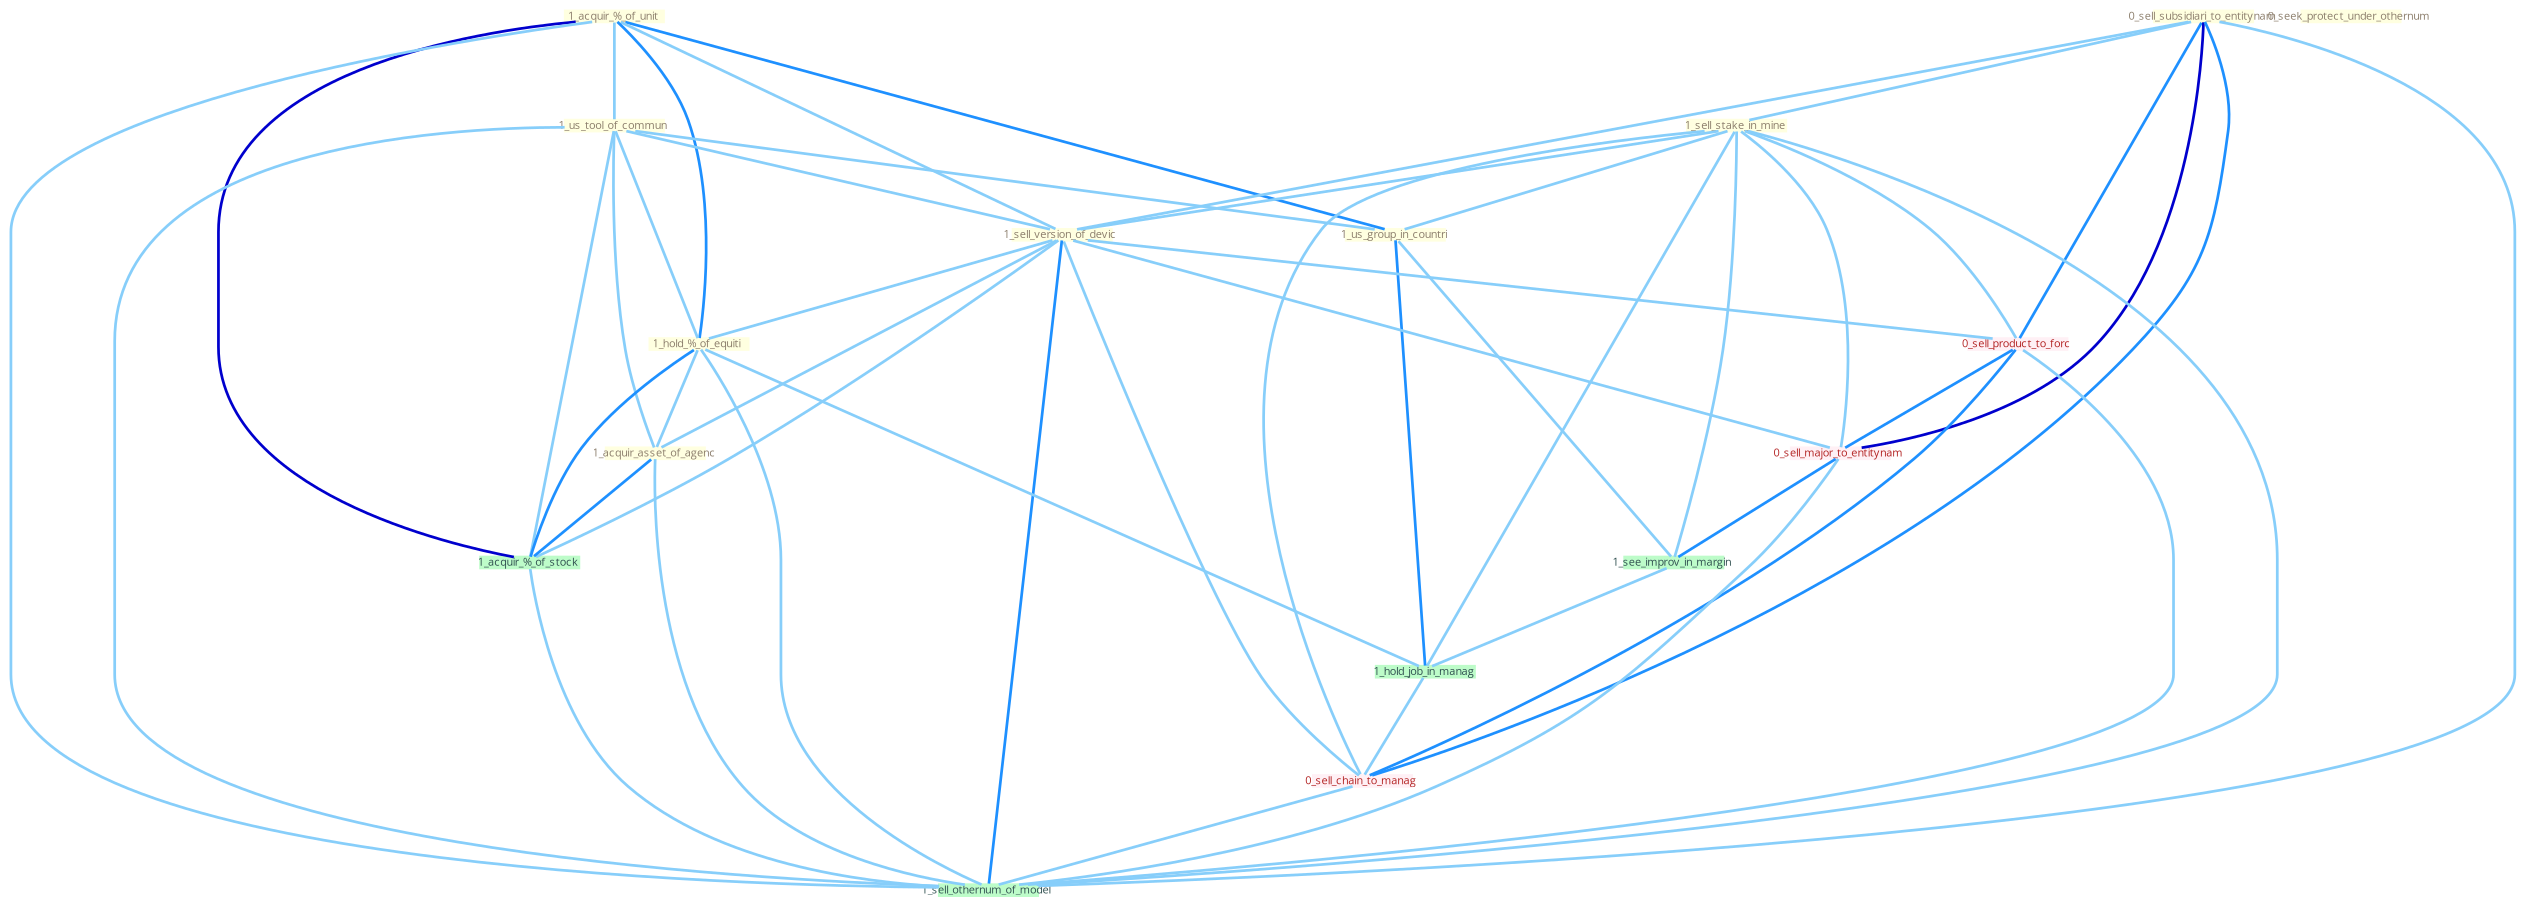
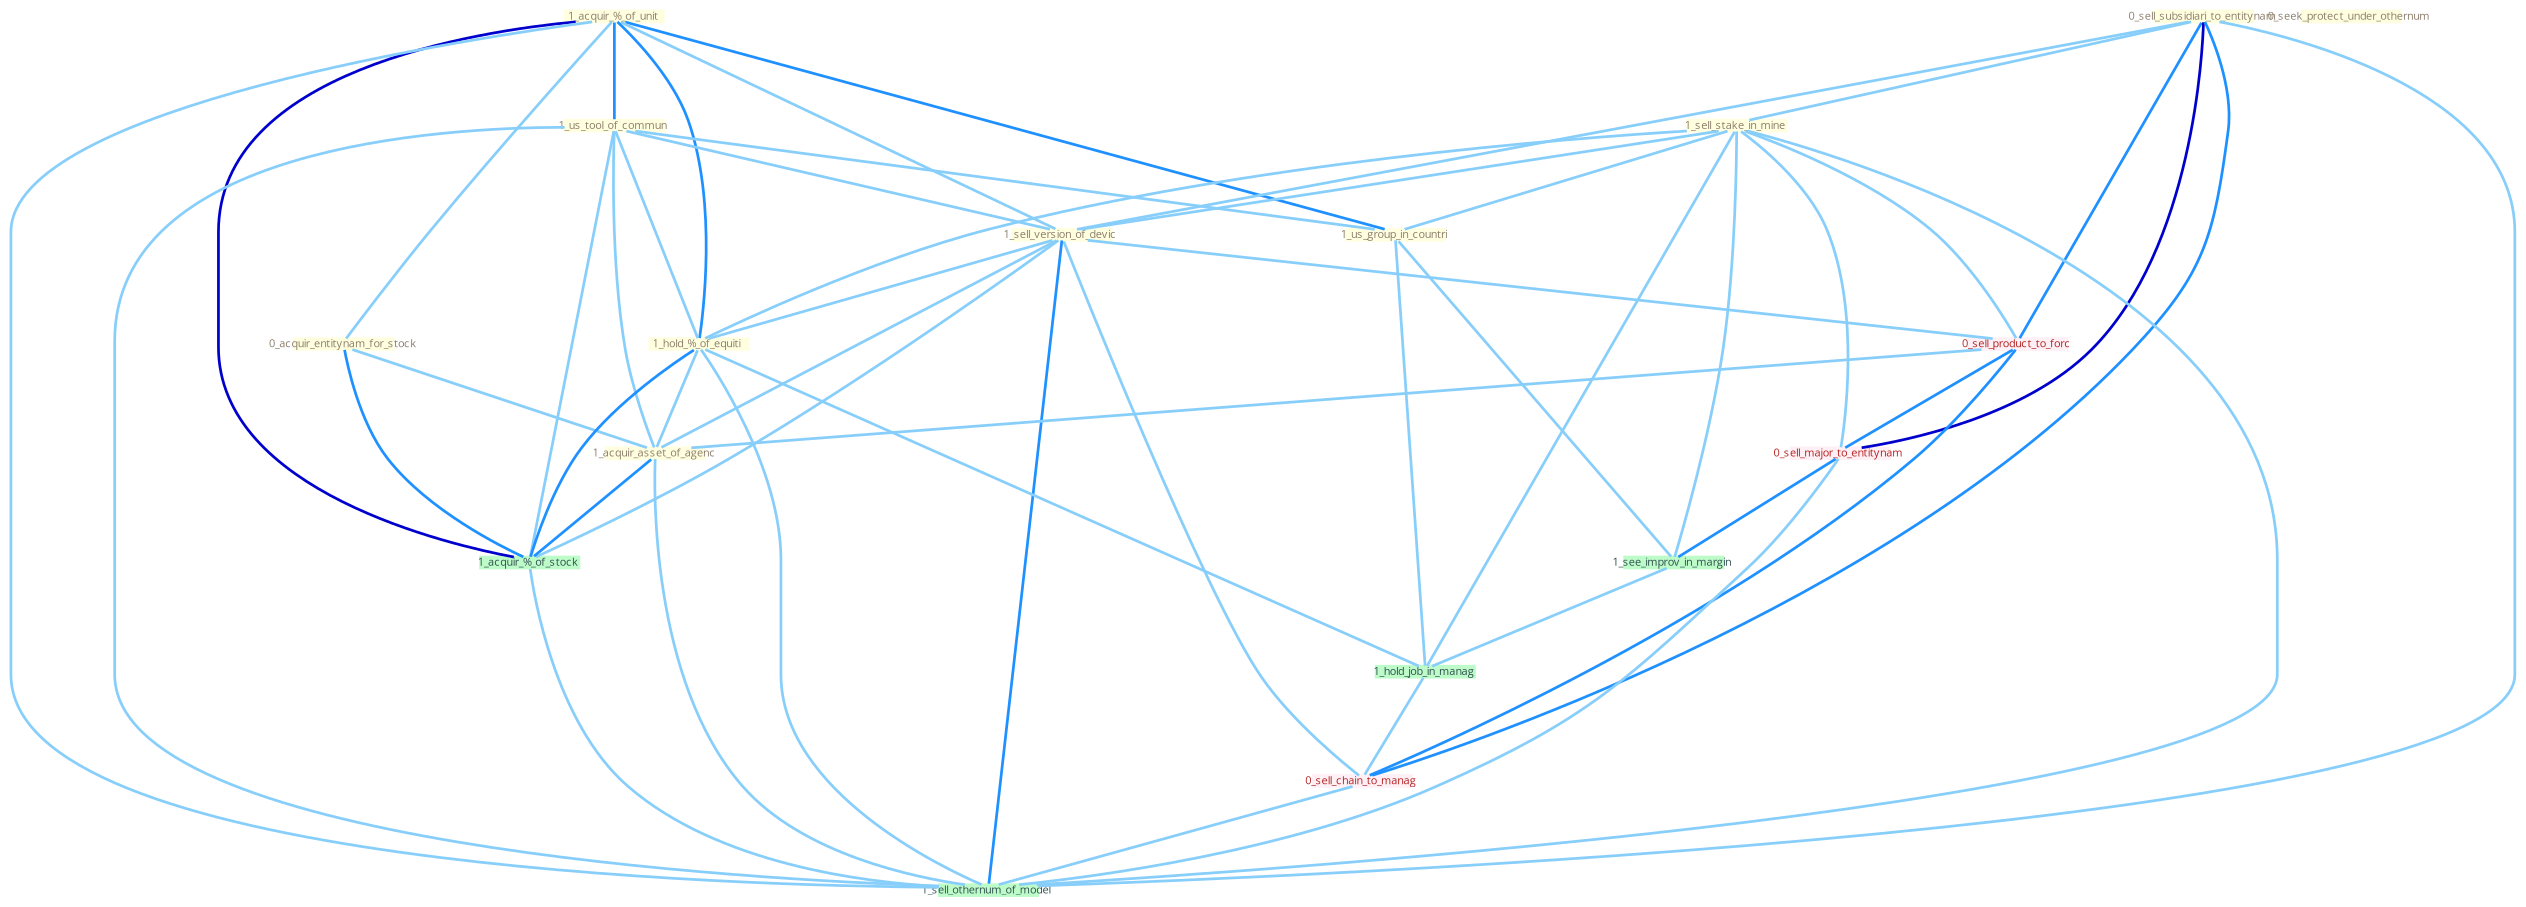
edge "1_acquir_%_of_unit" -- "1_us_tool_of_commun": color #87cefa -> #1e90ff
edge "1_sell_stake_in_mine" -- "0_sell_chain_to_manag": now "1_sell_stake_in_mine" -- "1_hold_%_of_equiti"
node "0_acquir_entitynam_for_stock": added
edge "1_sell_version_of_devic" -- "0_sell_major_to_entitynam": removed
edge "1_us_group_in_countri" -- "1_hold_job_in_manag": color #1e90ff -> #87cefa
edge "0_sell_product_to_forc" -- "1_sell_othernum_of_model": now "0_sell_product_to_forc" -- "1_acquir_asset_of_agenc"
